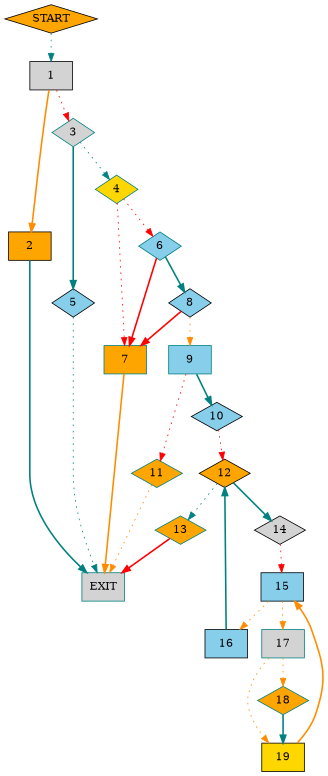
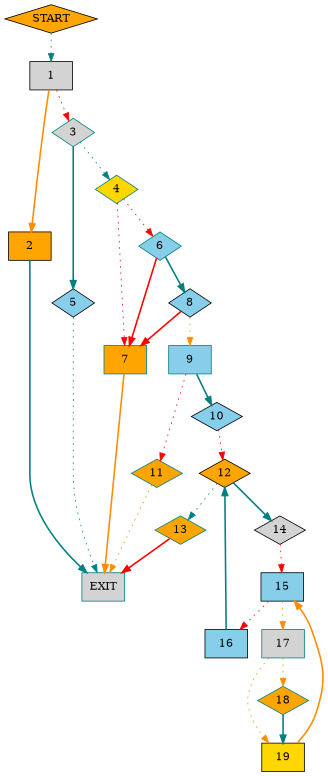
edge "15" -> "16": color darkorange -> red
